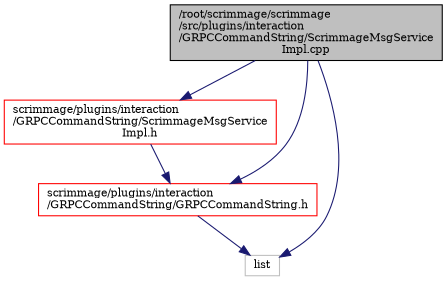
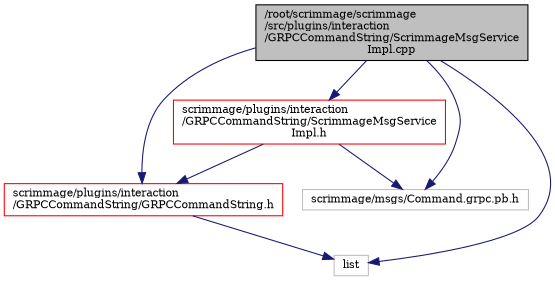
node "scrimmage/msgs/Command.grpc.pb.h": added
